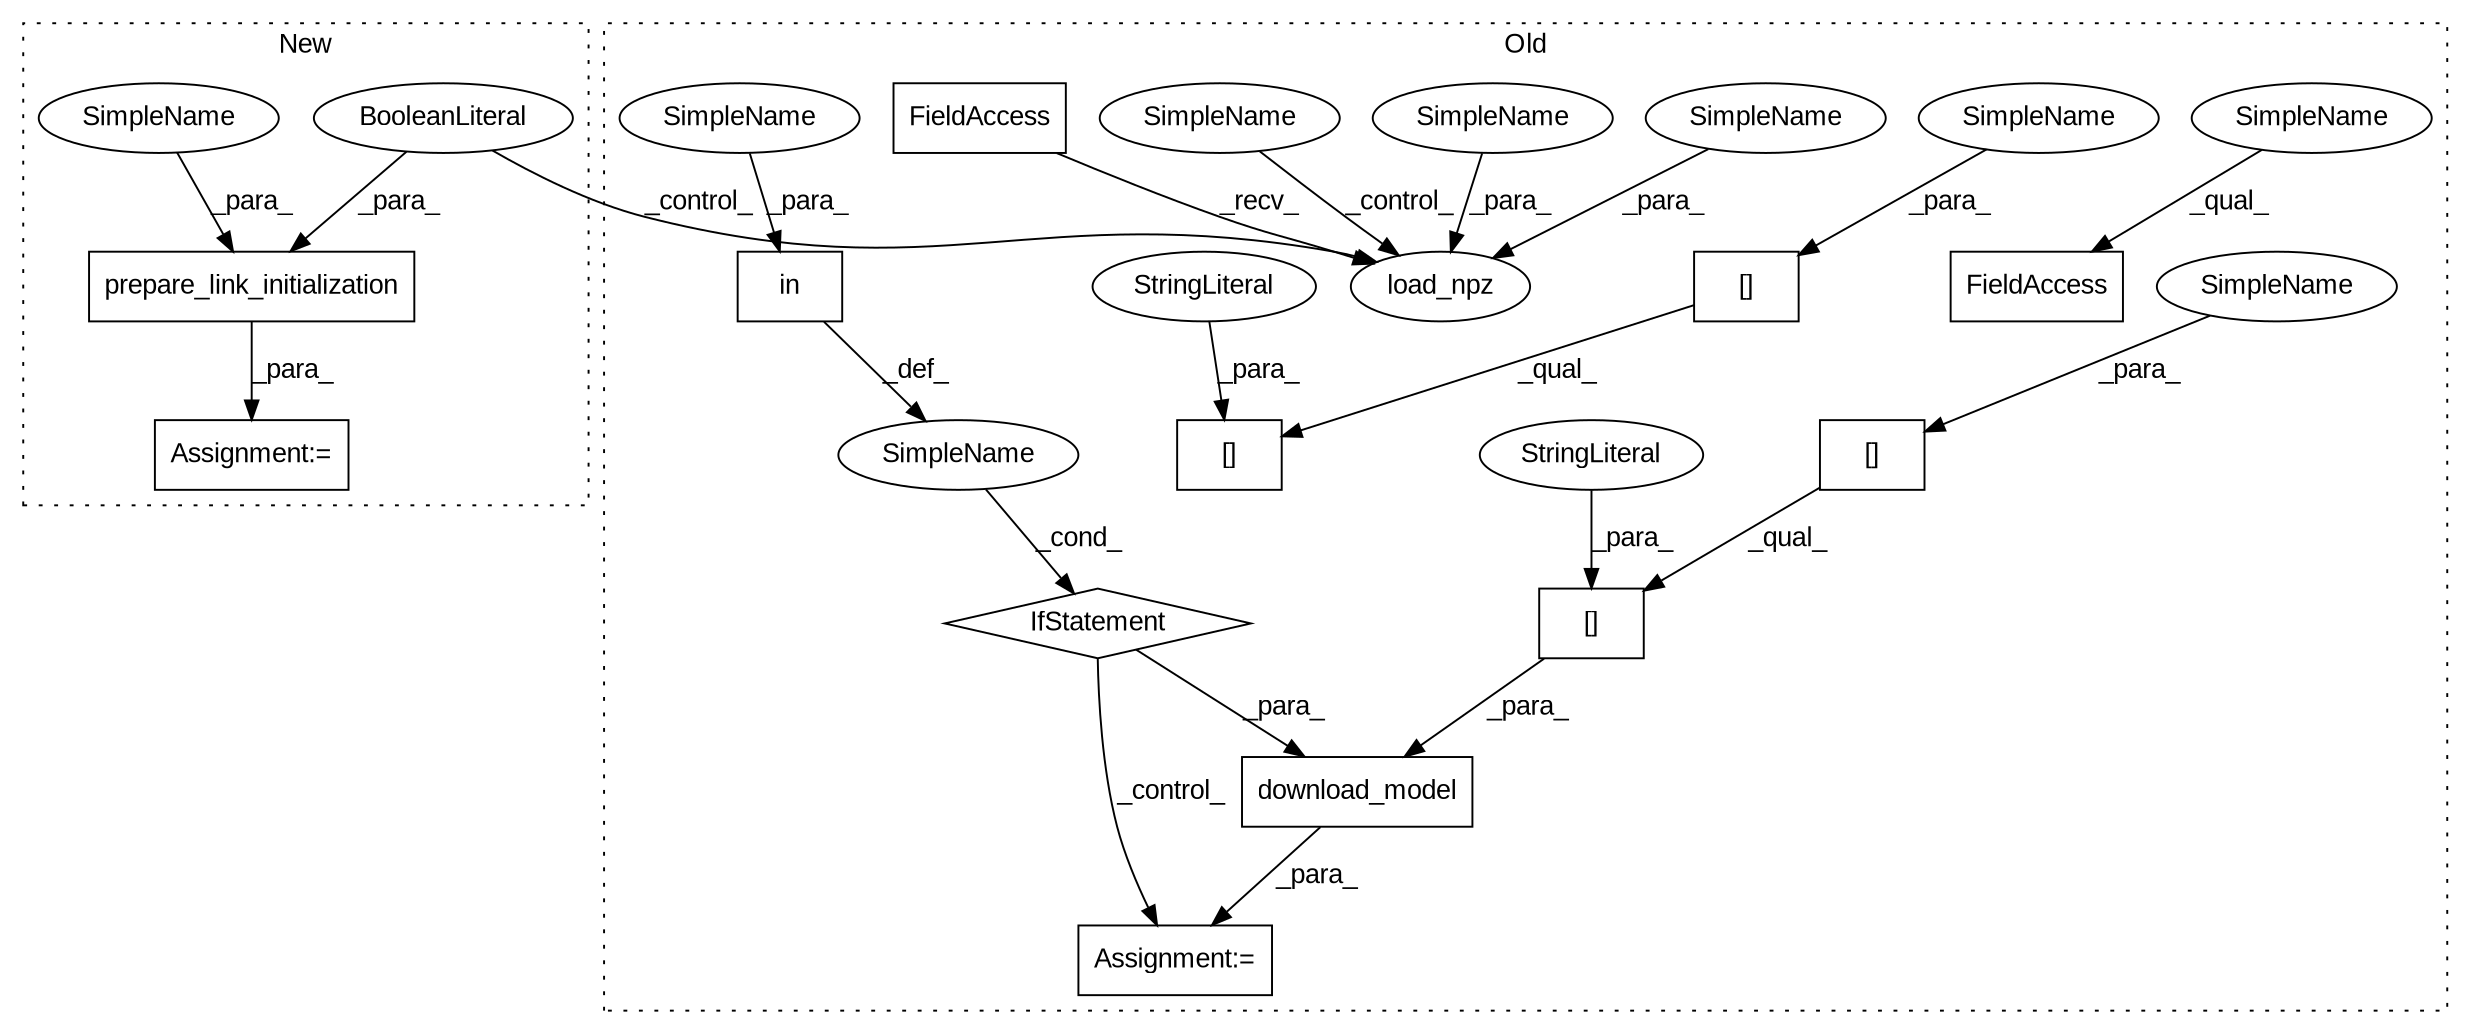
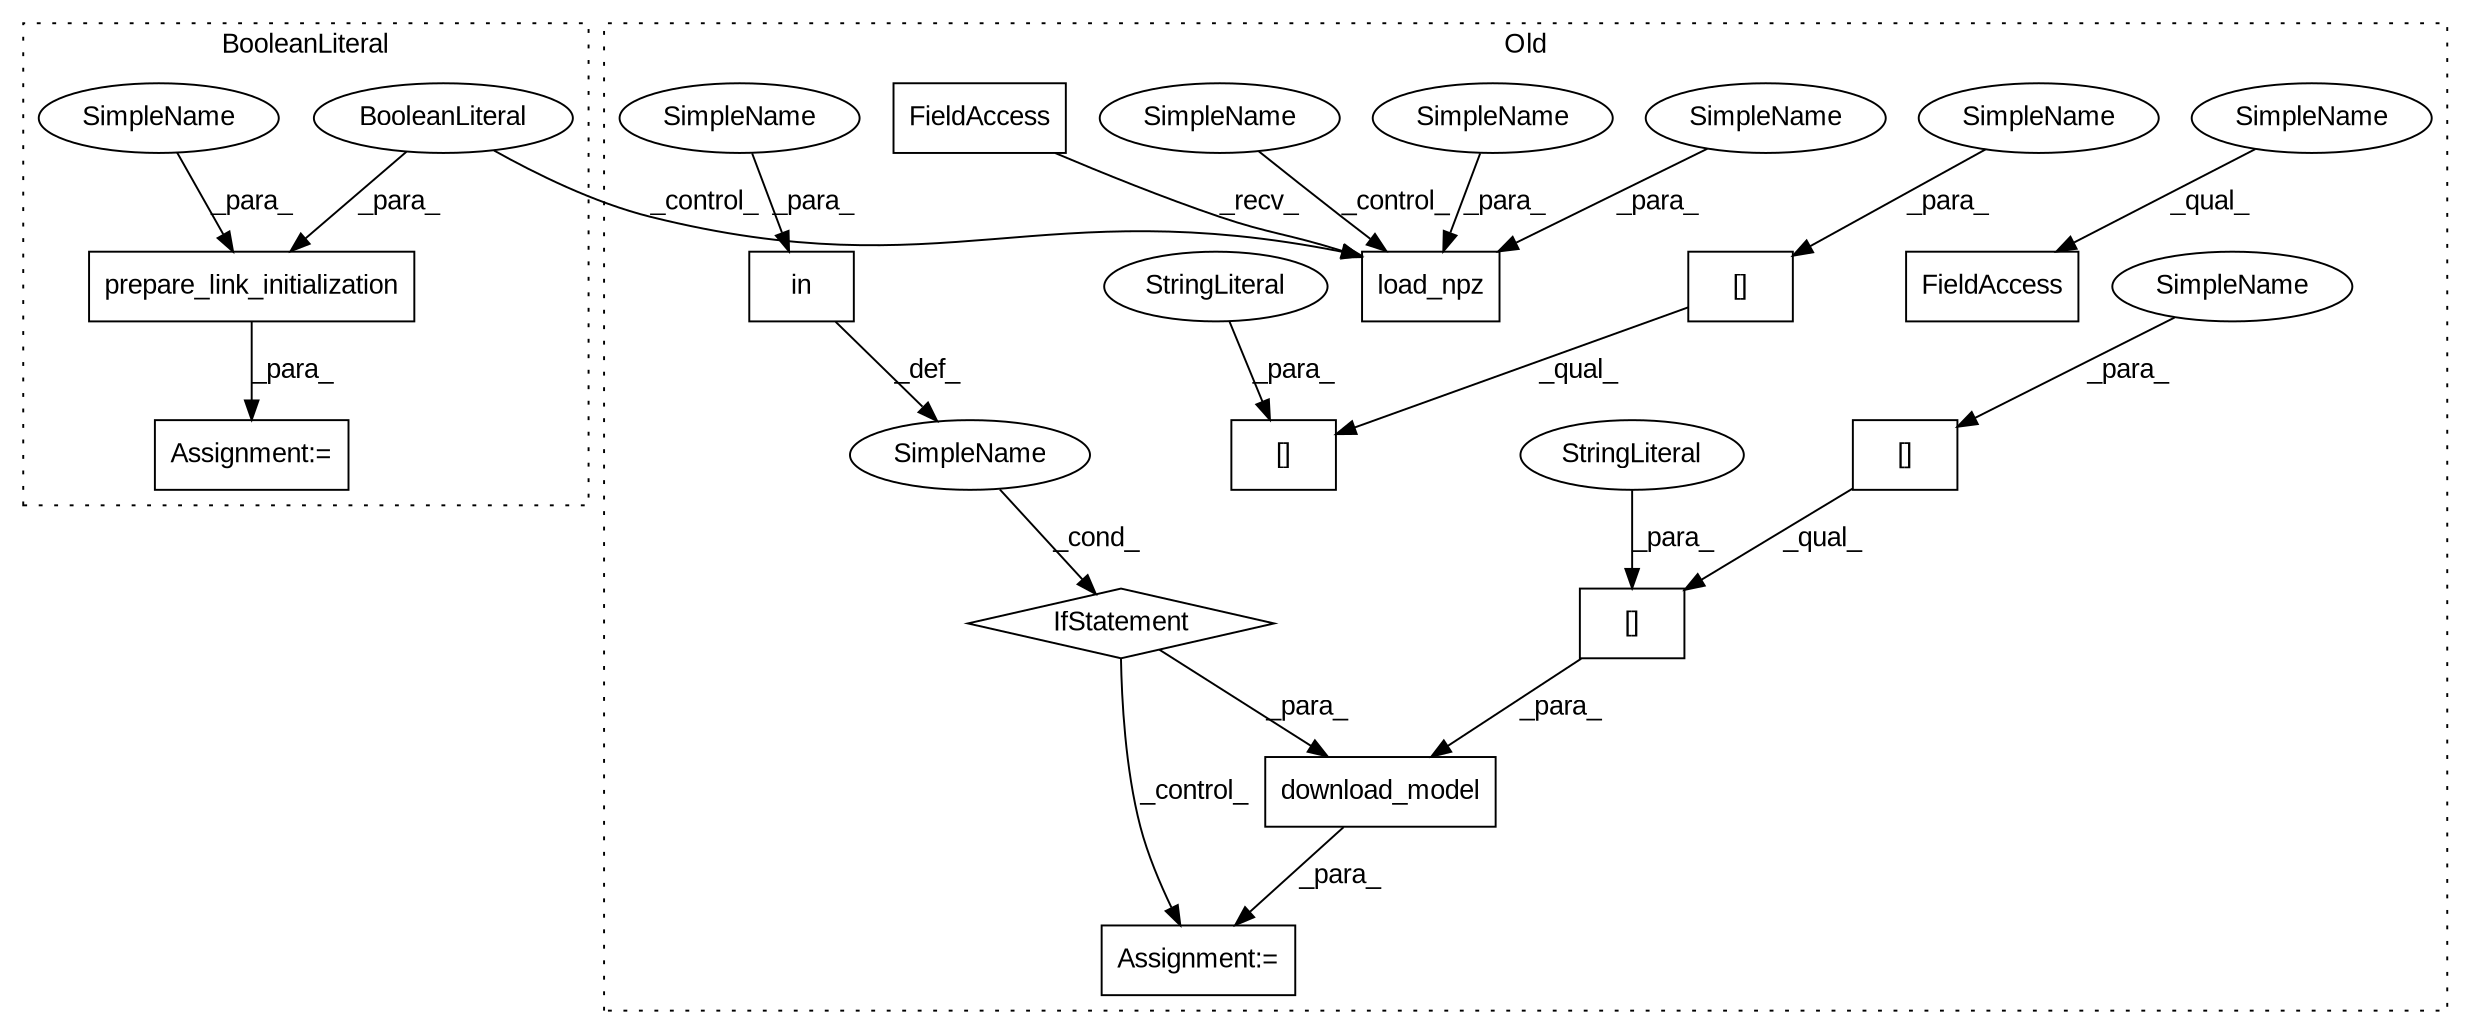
cluster "New": label "New" -> "BooleanLiteral"
node "load_npz": shape ellipse -> box
